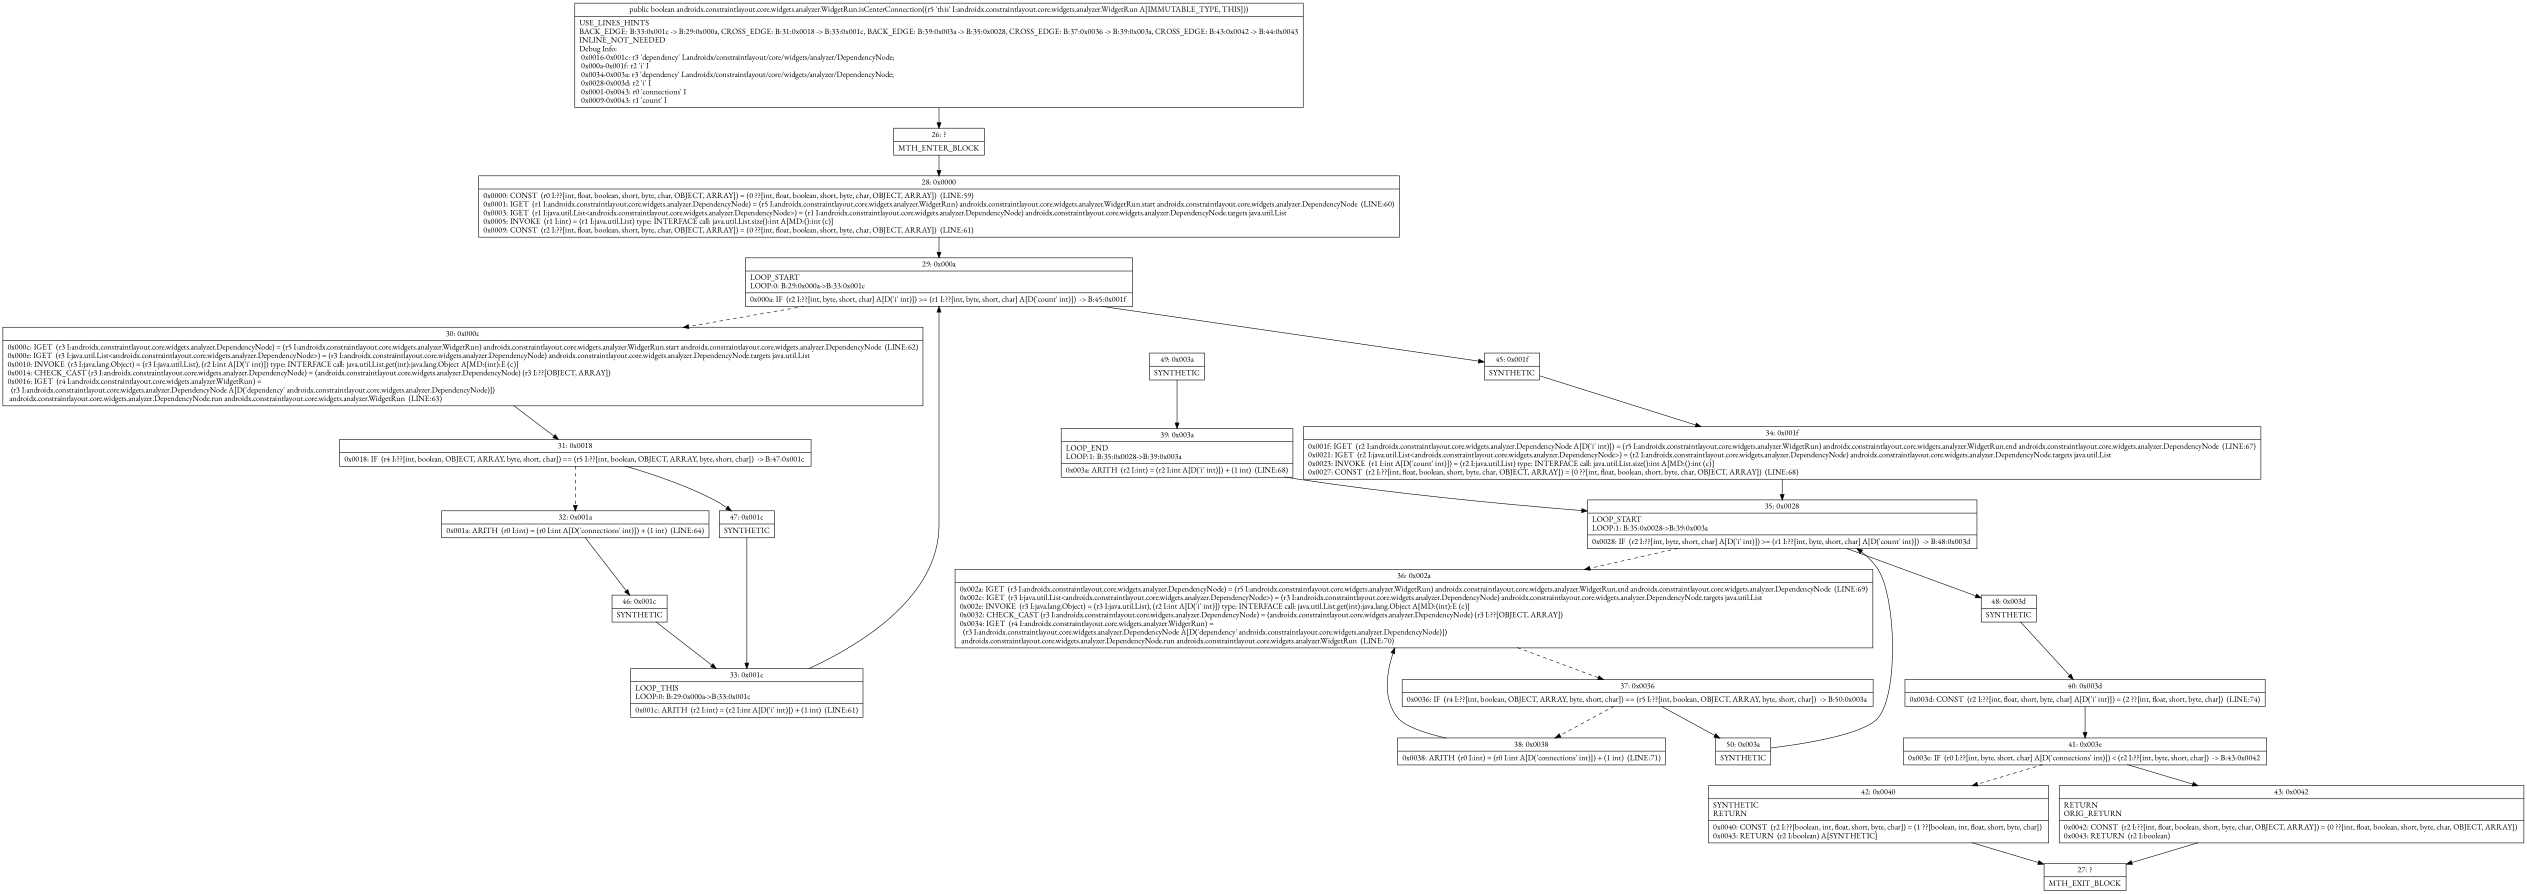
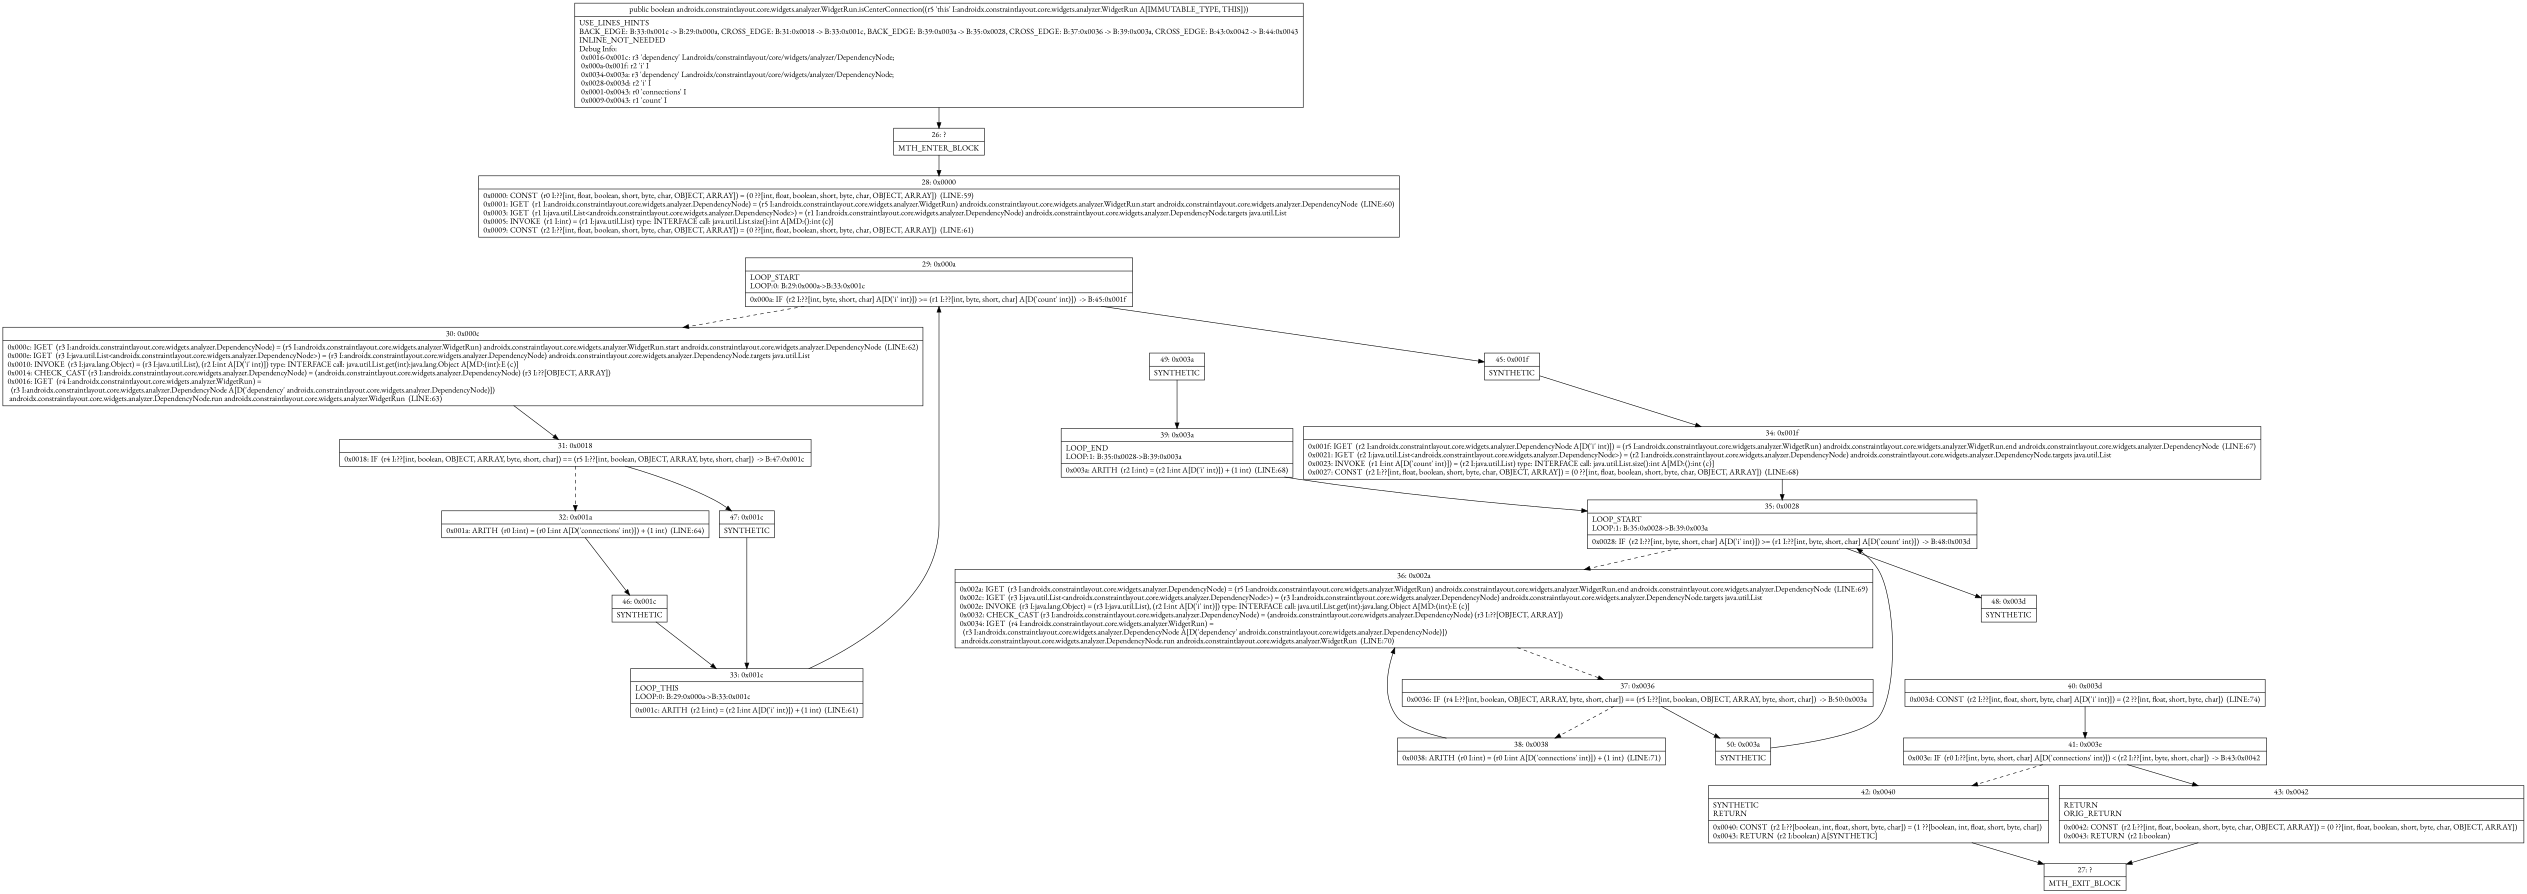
edge "28: 0x0000" -> "29: 0x000a": removed
edge "48: 0x003d" -> "40: 0x003d": removed
